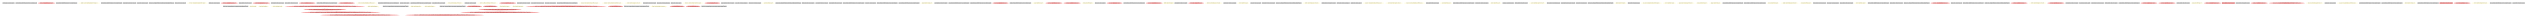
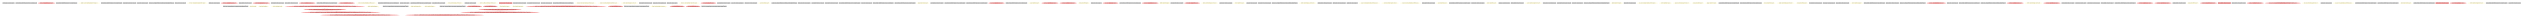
node "[476/477]  %29 = load i32**, i32*** %b, align 8, !dbg !1431": shape ellipse -> box
